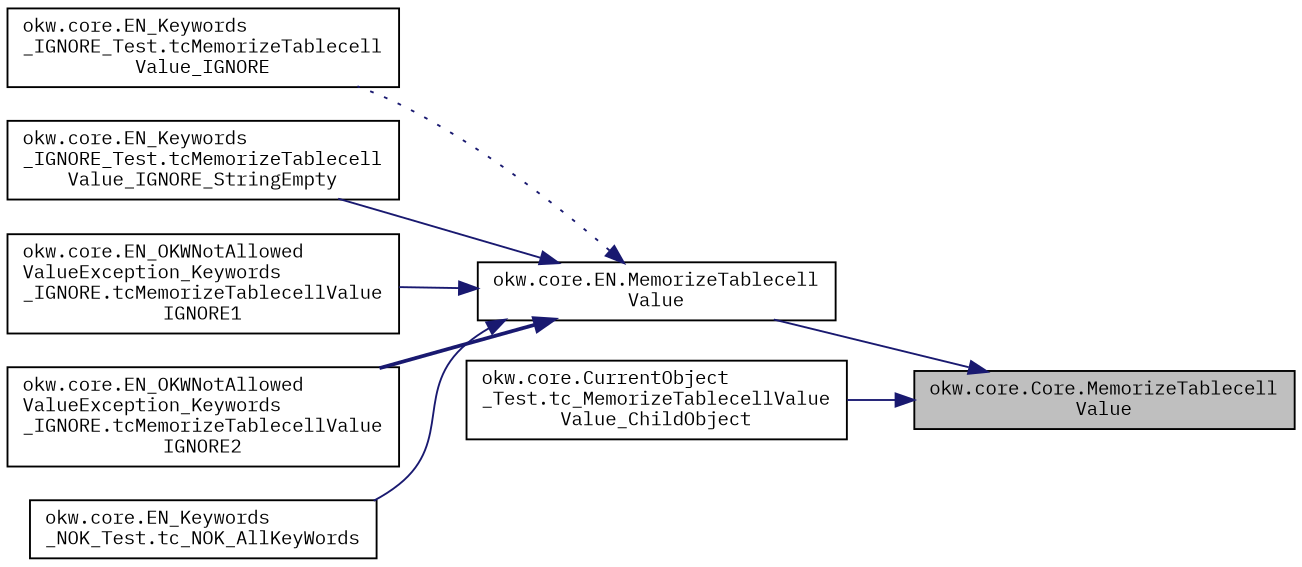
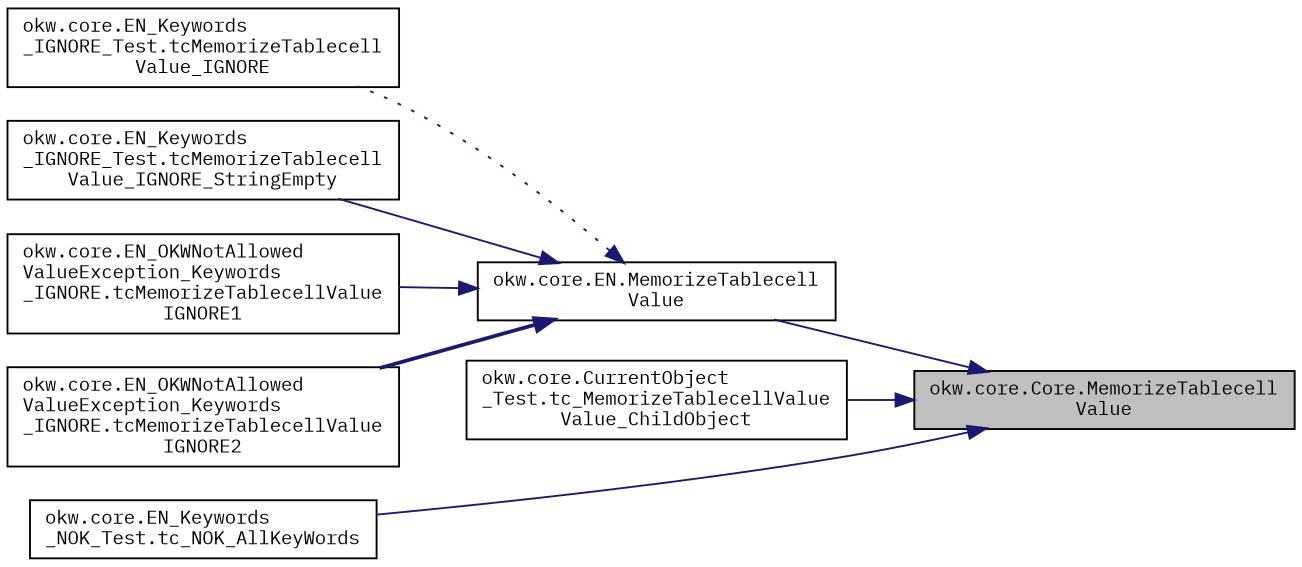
edge "okw.core.EN_Keywords _NOK_Test.tc_NOK_AllKeyWords" -> "okw.core.EN.MemorizeTablecell Value": now "okw.core.EN_Keywords _NOK_Test.tc_NOK_AllKeyWords" -> "okw.core.Core.MemorizeTablecell Value"
